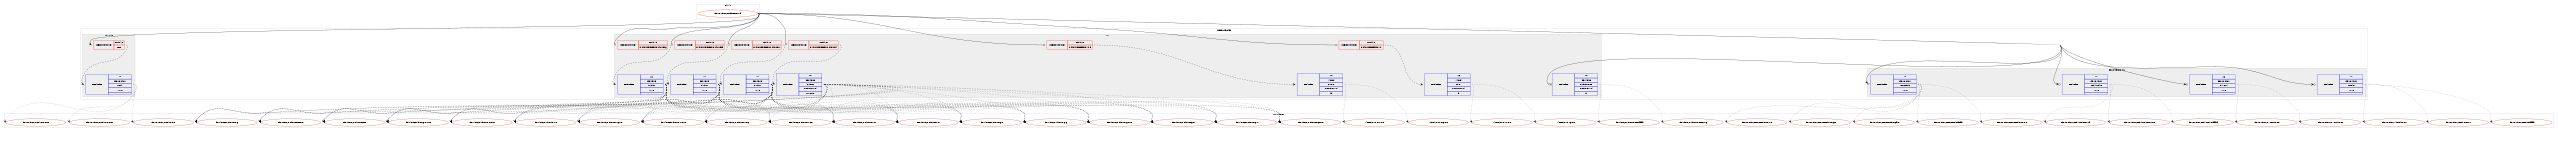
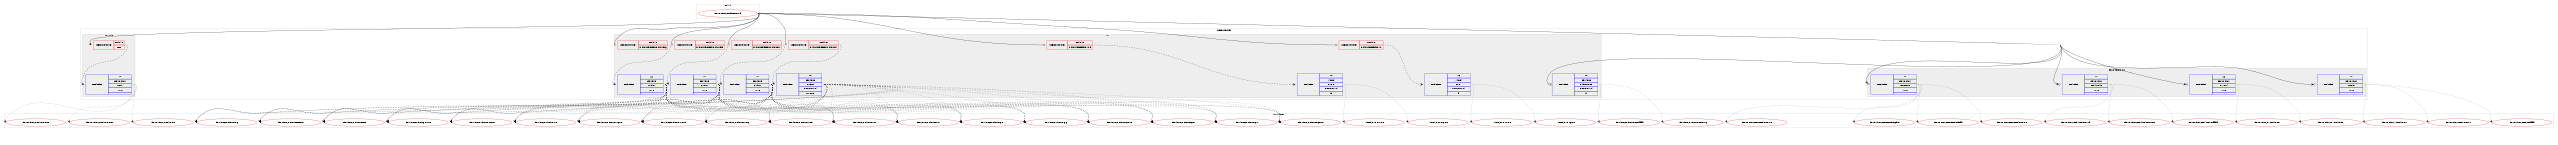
node "dev-python/setuptools-40.6.3": removed
